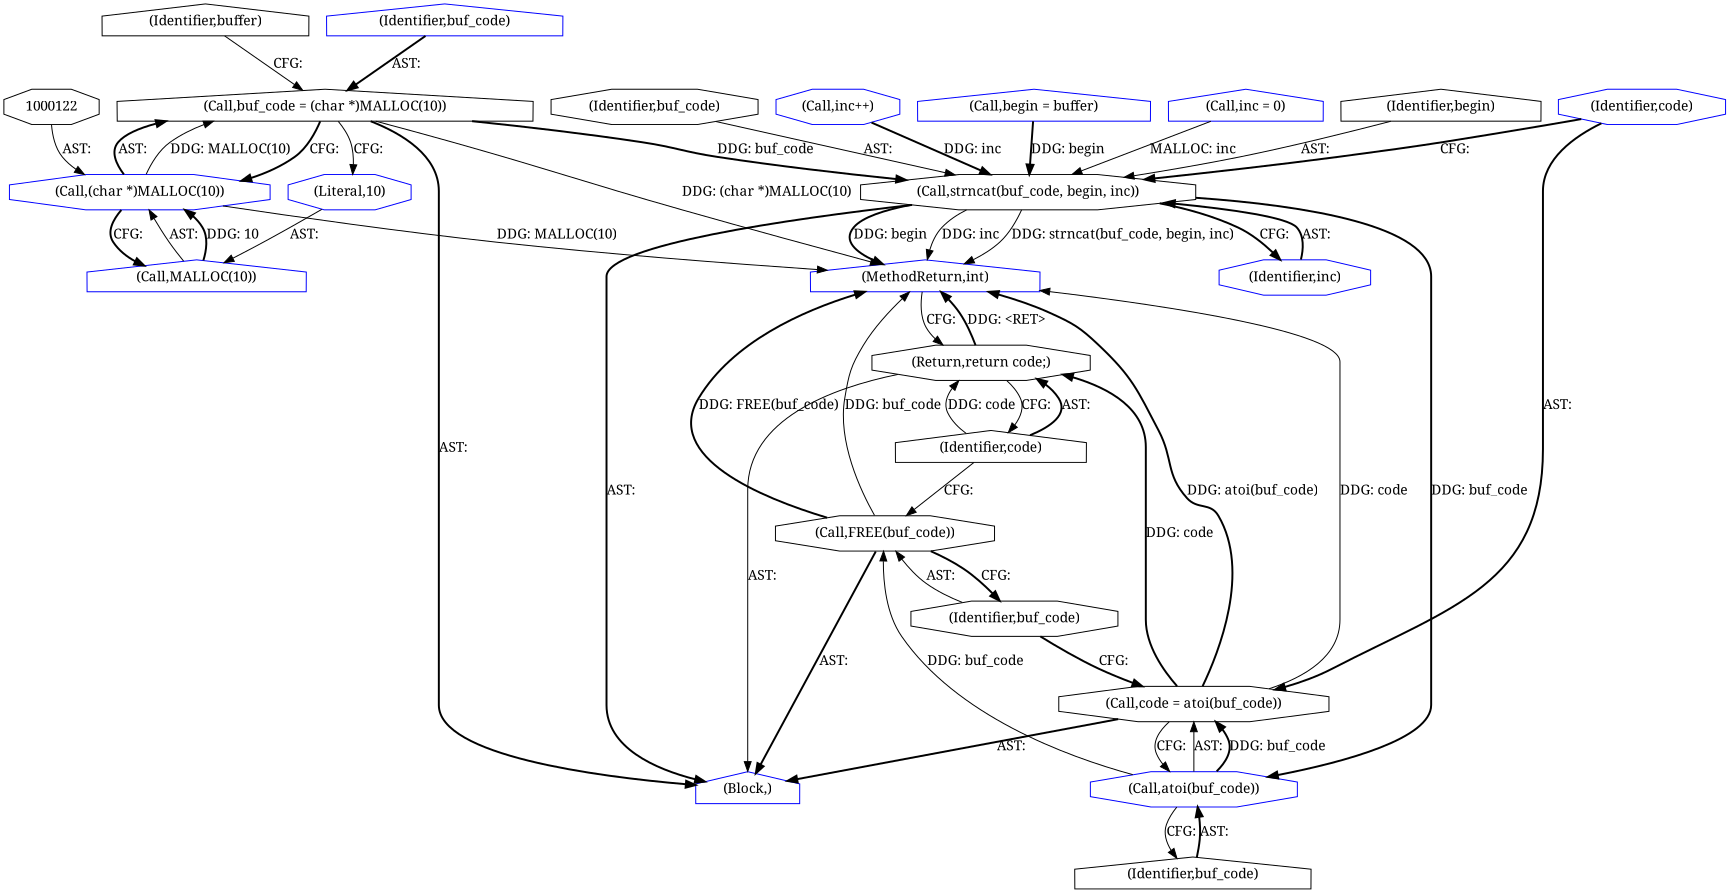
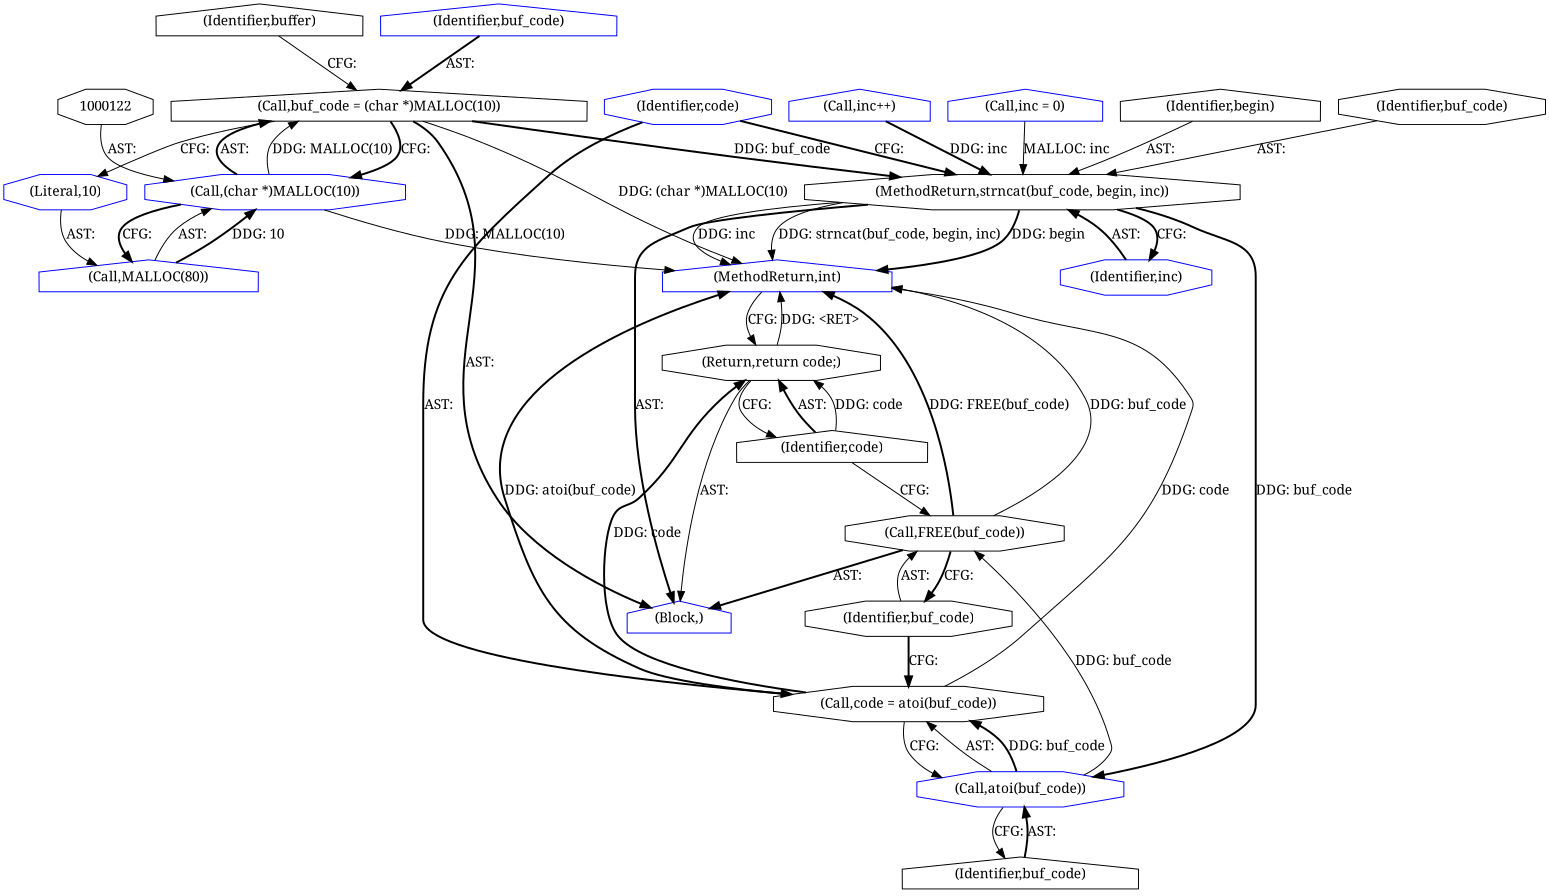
node "(Call,inc++)": shape octagon -> house
node "(Call,begin = buffer)": removed
node "(Call,strncat(buf_code, begin, inc))": label "(Call,strncat(buf_code, begin, inc))" -> "(MethodReturn,strncat(buf_code, begin, inc))"
node "(Call,MALLOC(10))": label "(Call,MALLOC(10))" -> "(Call,MALLOC(80))"
edge "(Return,return code;)" -> "(MethodReturn,int)": style bold -> solid
edge "(Call,code = atoi(buf_code))" -> "(Block,)": removed, label "AST:"
